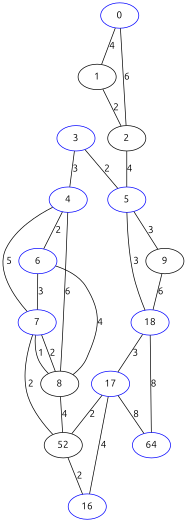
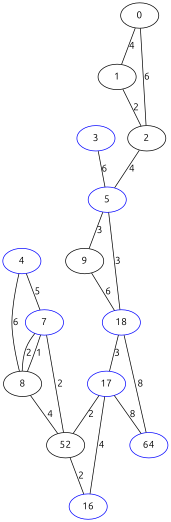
node "0": color blue -> black
edge "3" -- "4": removed, label "3"
edge "3" -- "5": label "2" -> "6"
node "6": removed
